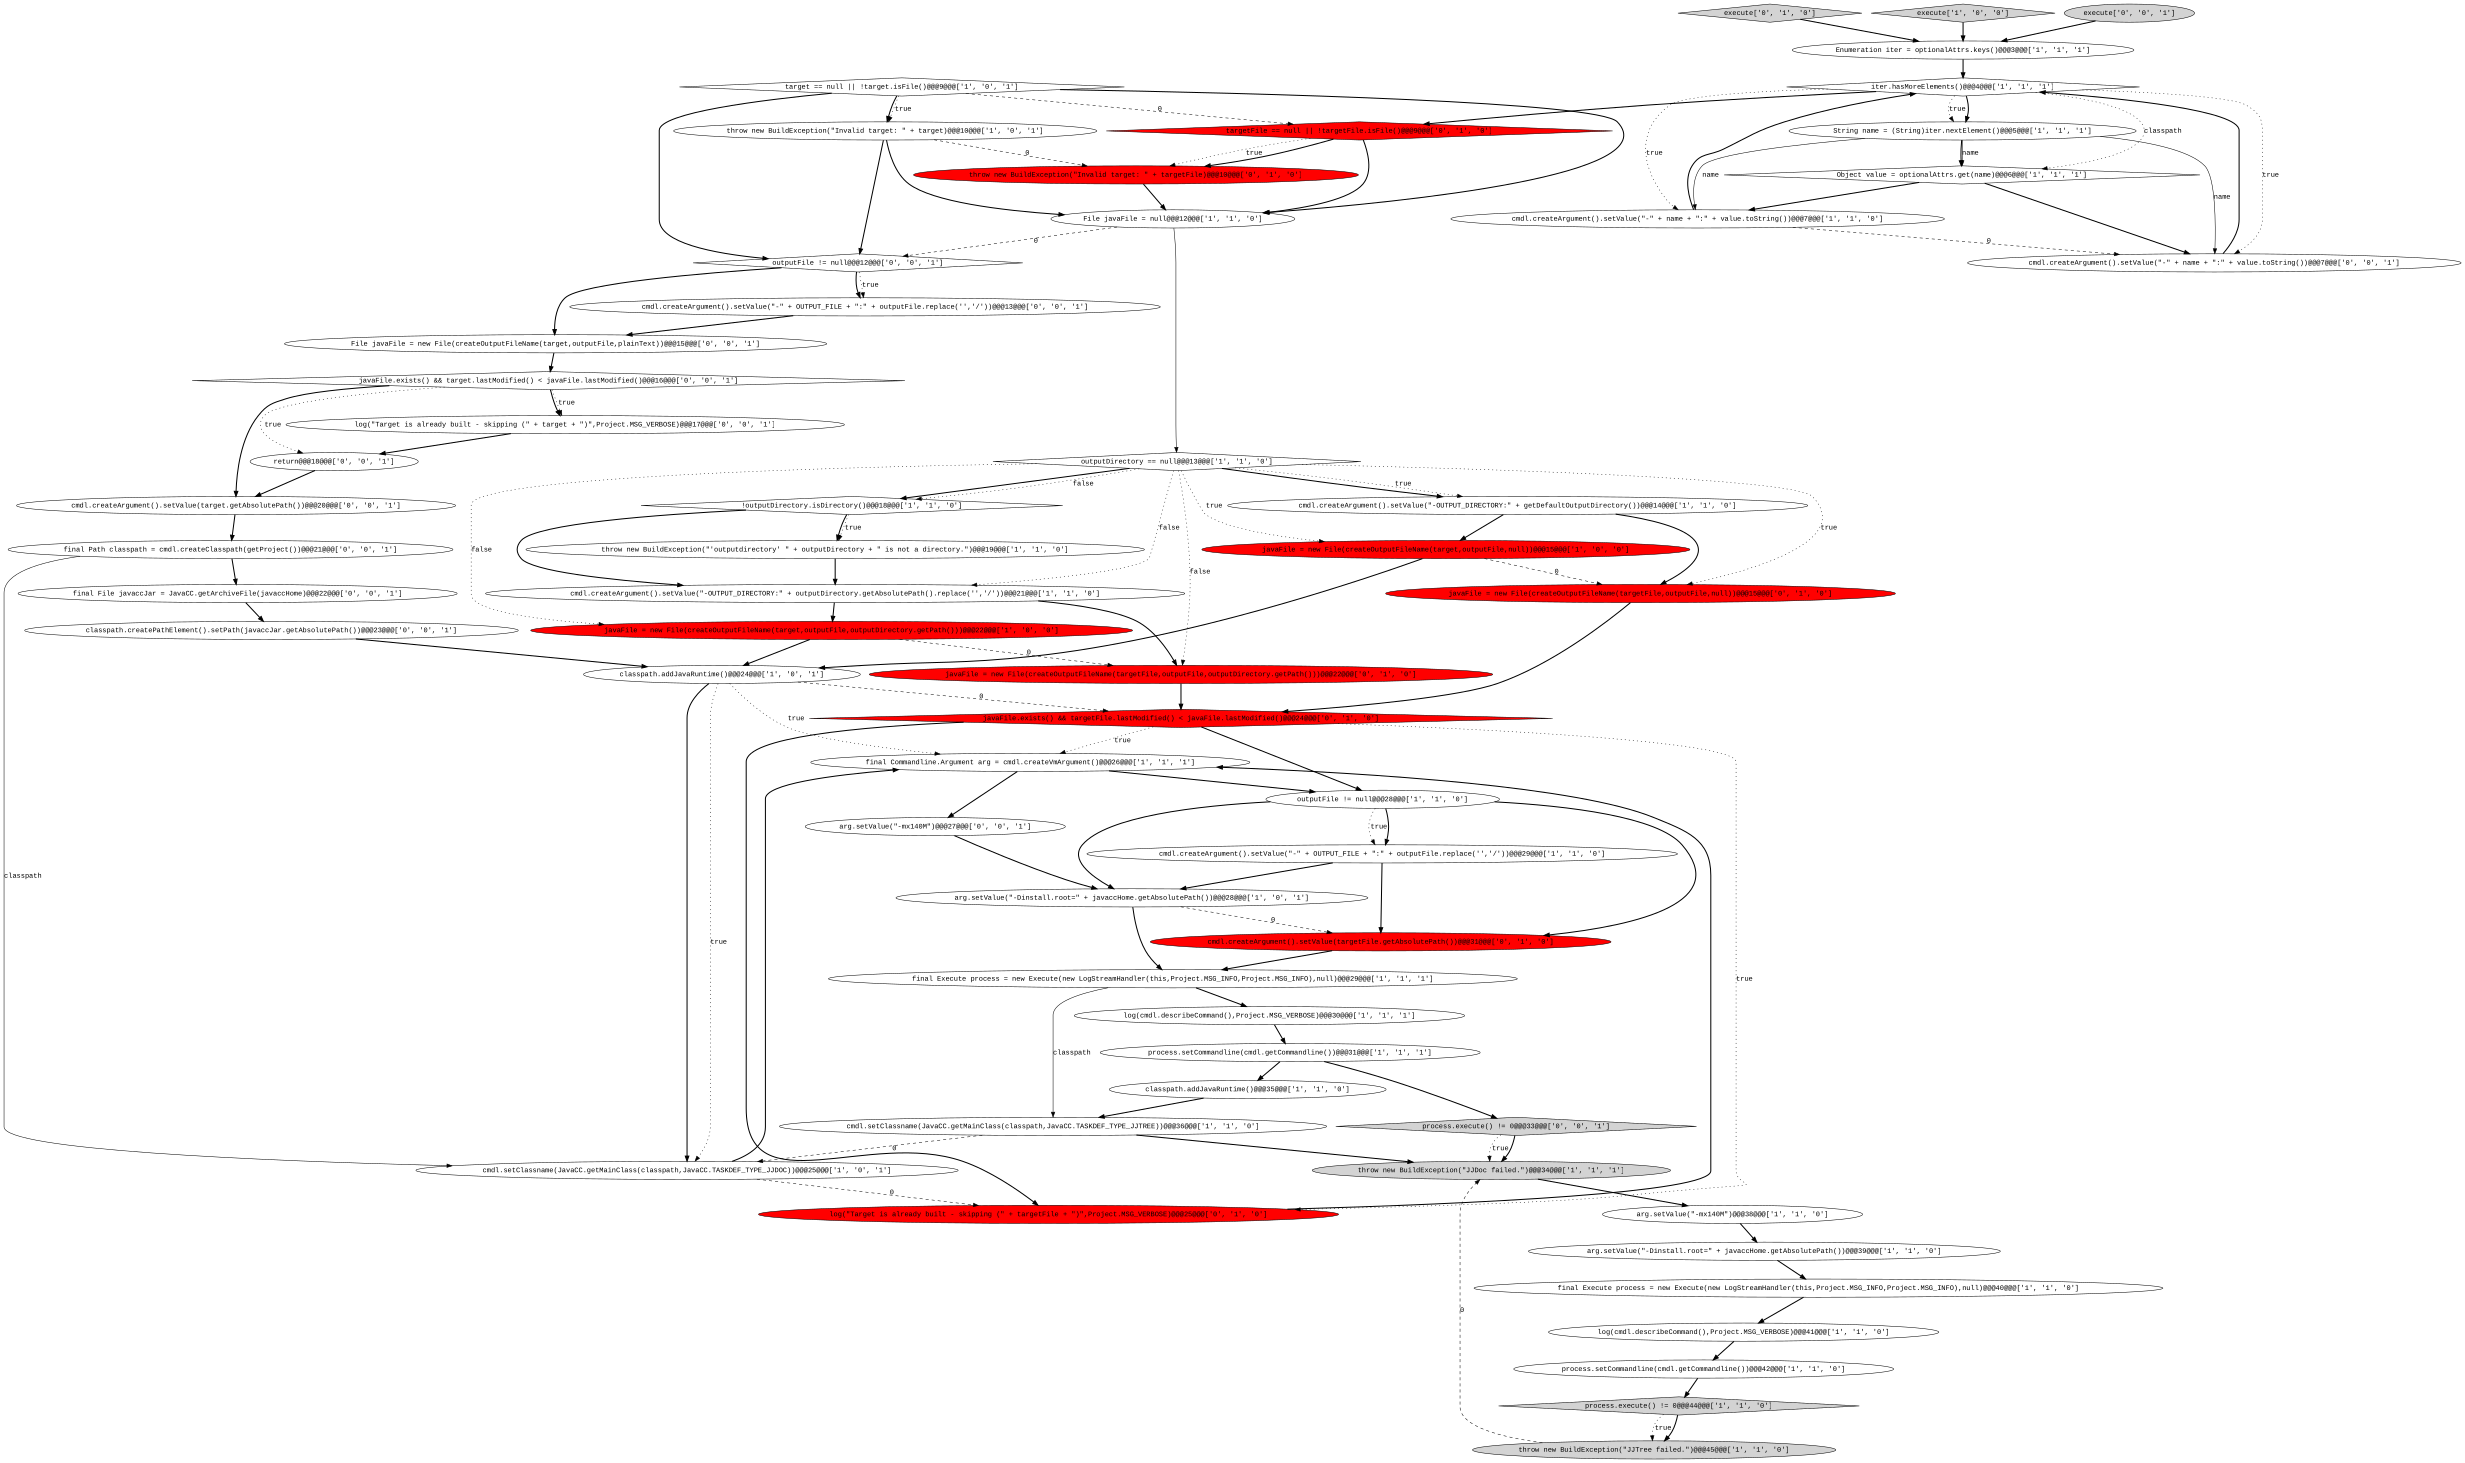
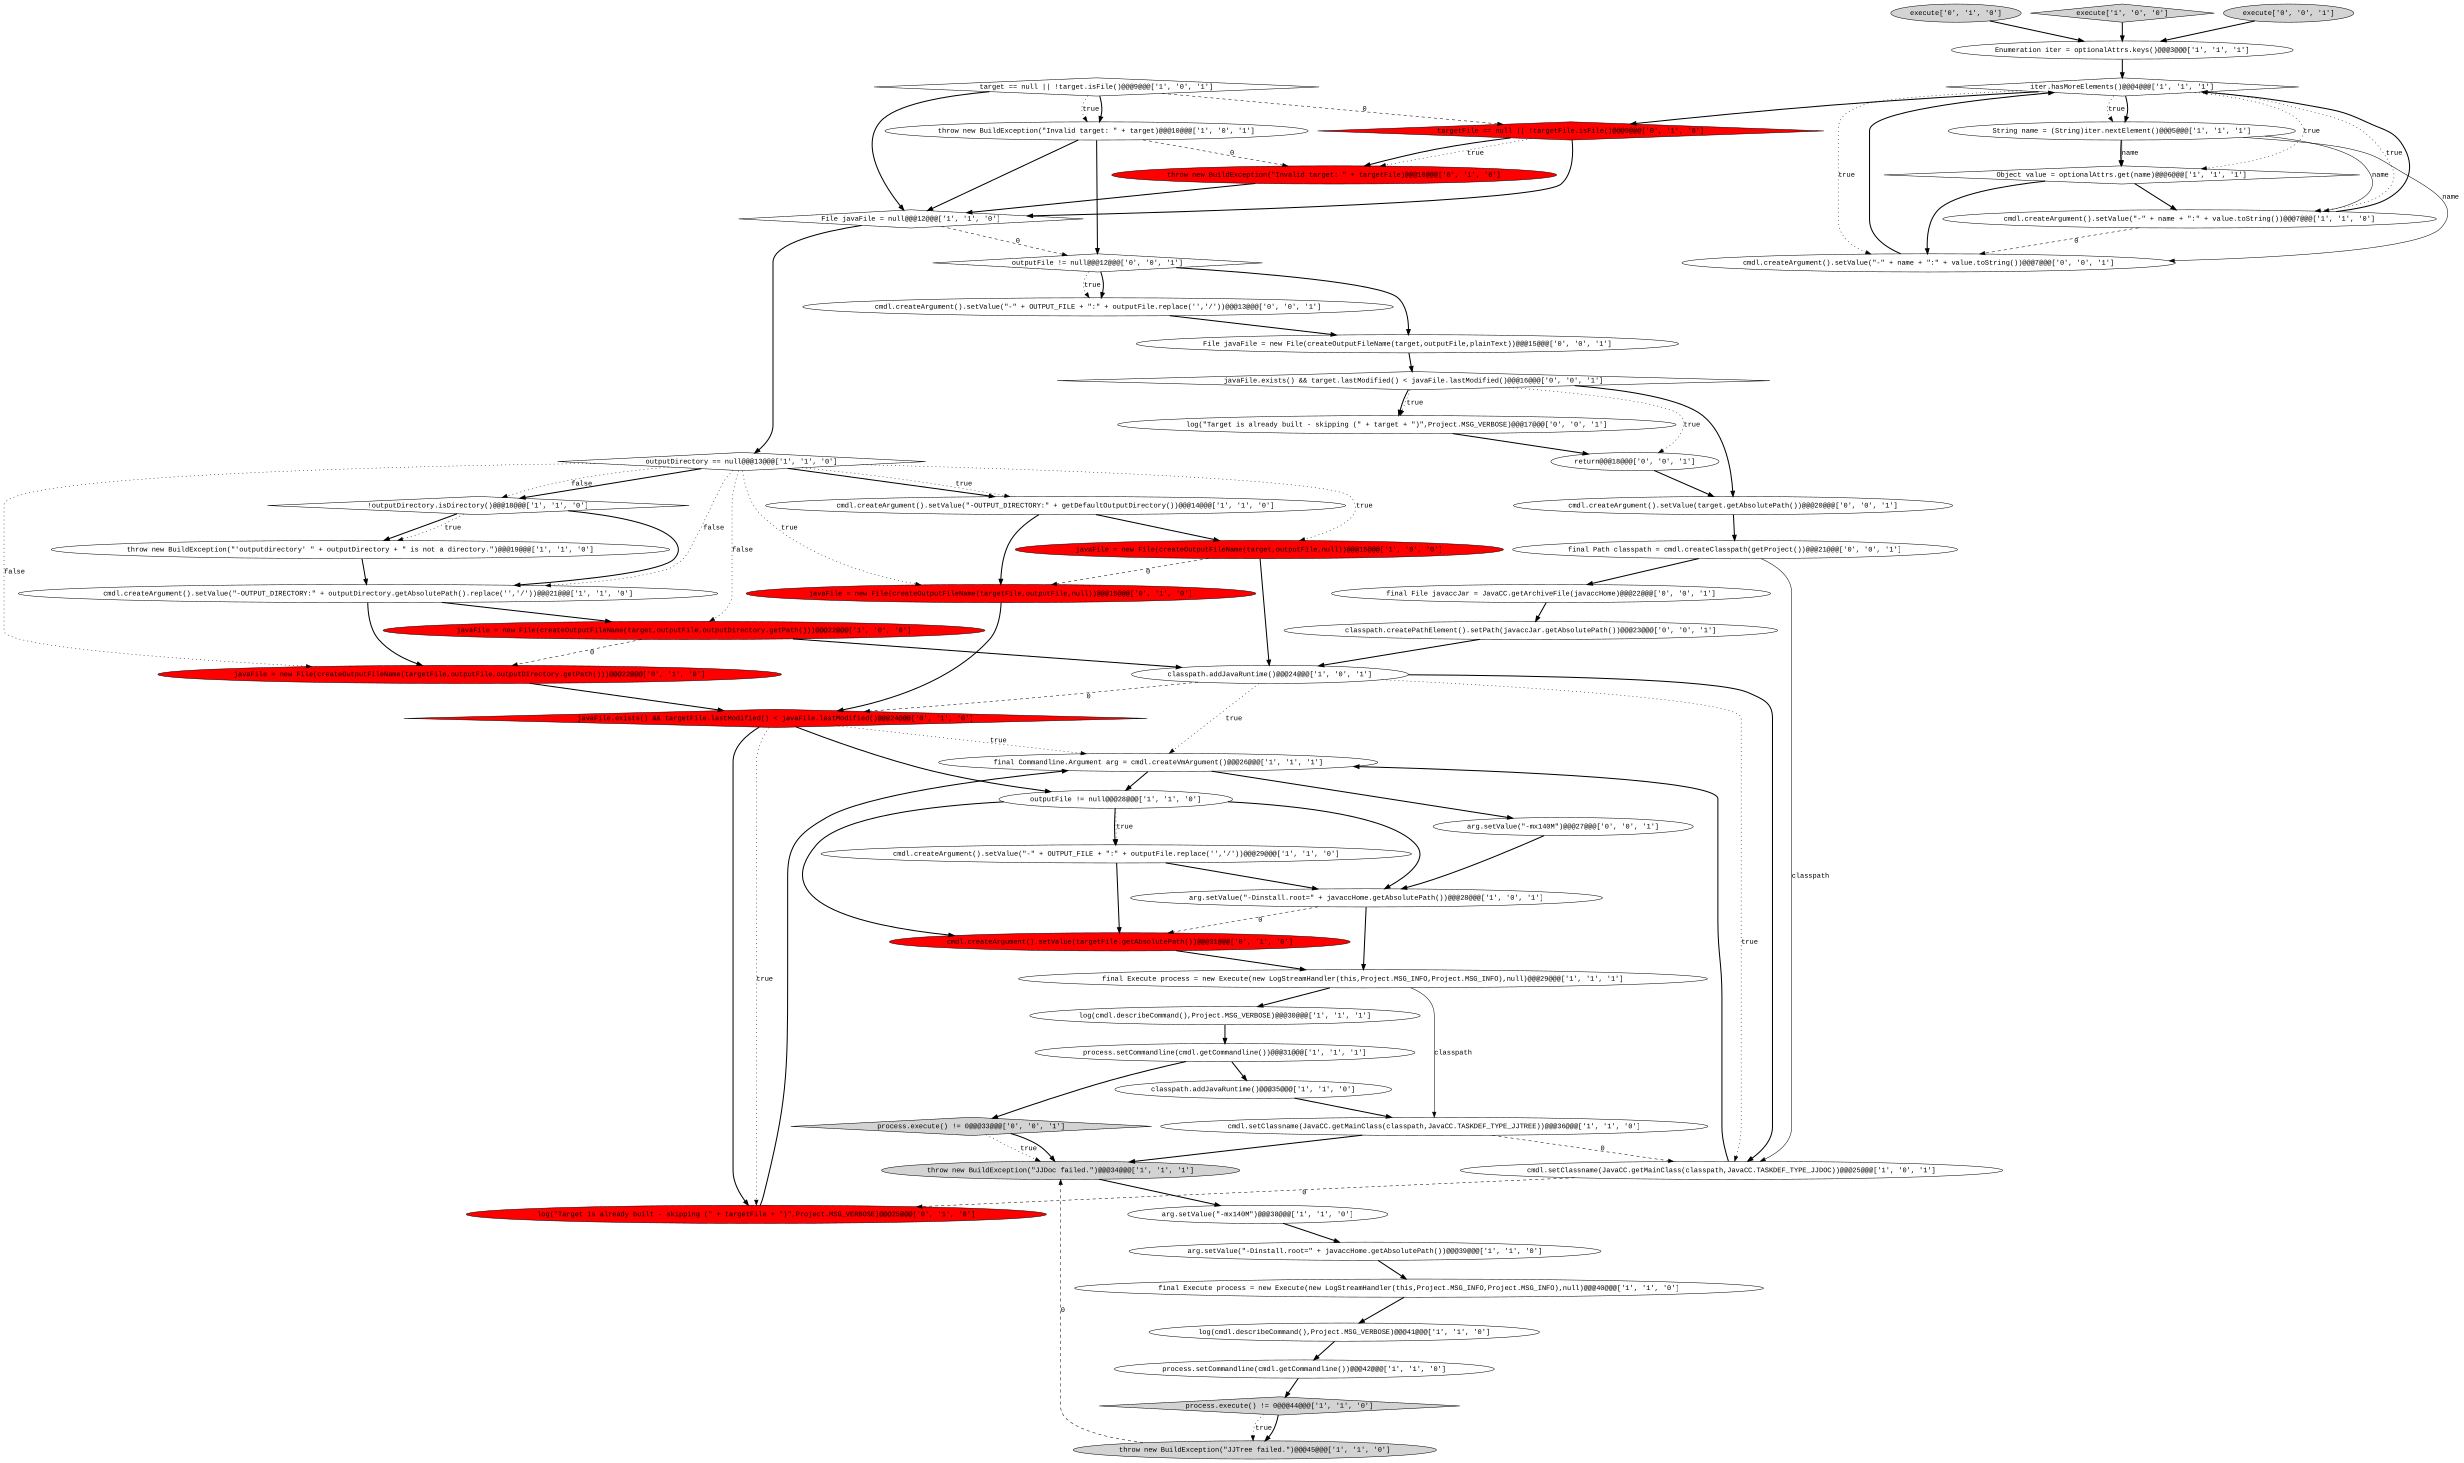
node "execute['0', '1', '0']": shape diamond -> ellipse
edge "iter.hasMoreElements()@@@4@@@['1', '1', '1']" -> "Object value = optionalAttrs.get(name)@@@6@@@['1', '1', '1']": label "classpath" -> "true"
edge "target == null || !target.isFile()@@@9@@@['1', '0', '1']" -> "outputFile != null@@@12@@@['0', '0', '1']": removed
node "File javaFile = null@@@12@@@['1', '1', '0']": shape ellipse -> diamond
edge "File javaFile = null@@@12@@@['1', '1', '0']" -> "outputDirectory == null@@@13@@@['1', '1', '0']": style solid -> bold
